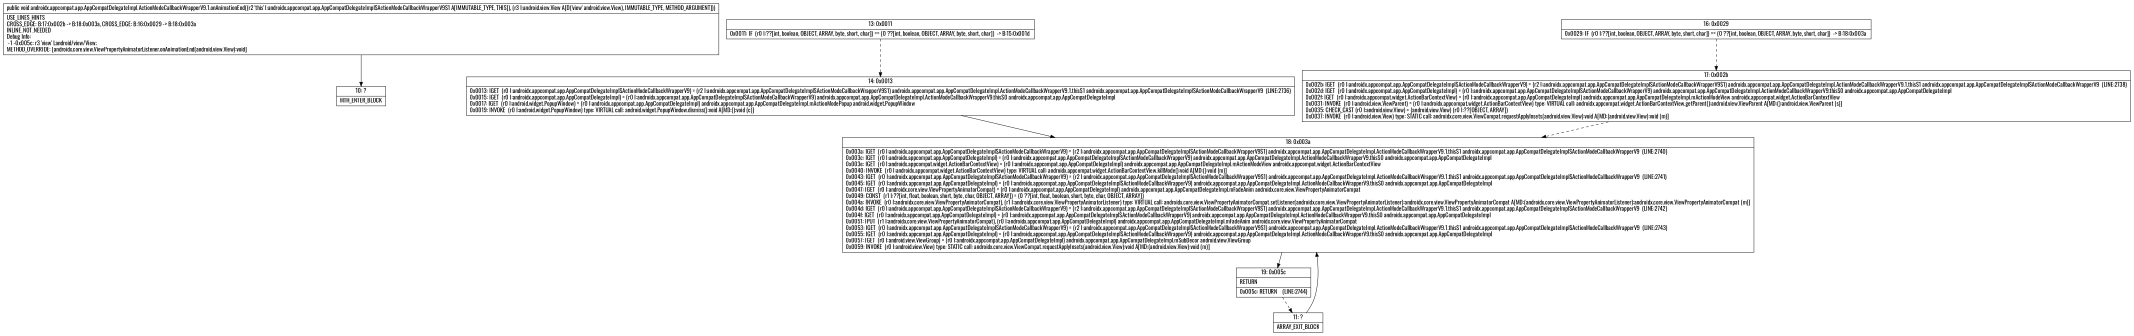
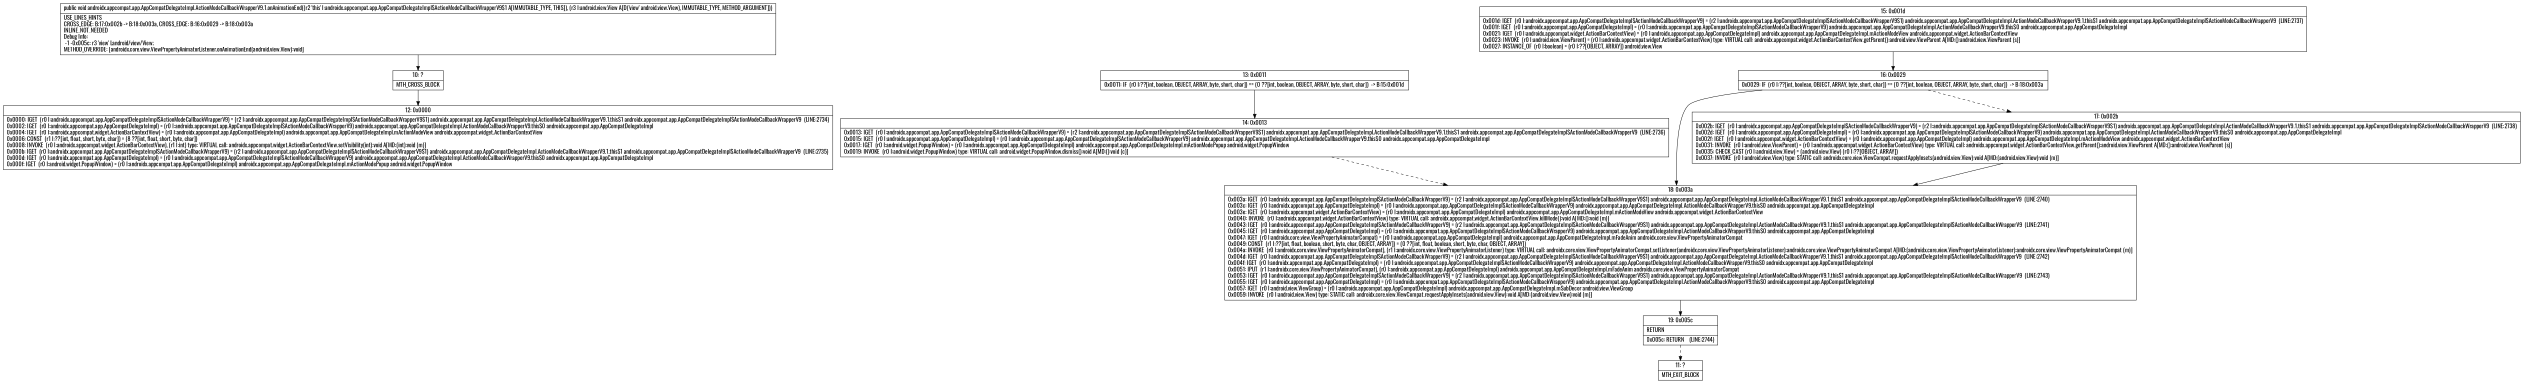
node "15: 0x001d": added
edge "13: 0x0011" -> "14: 0x0013": style dashed -> solid
node "10: ?": text "MTH_ENTER_BLOCK" -> "MTH_CROSS_BLOCK"
edge "14: 0x0013" -> "18: 0x003a": style solid -> dashed
edge "17: 0x002b" -> "18: 0x003a": style dashed -> solid
node "12: 0x0000": added
edge "11: ?" -> "18: 0x003a": now "16: 0x0029" -> "18: 0x003a"
node "11: ?": text "ARRAY_EXIT_BLOCK" -> "MTH_EXIT_BLOCK"
